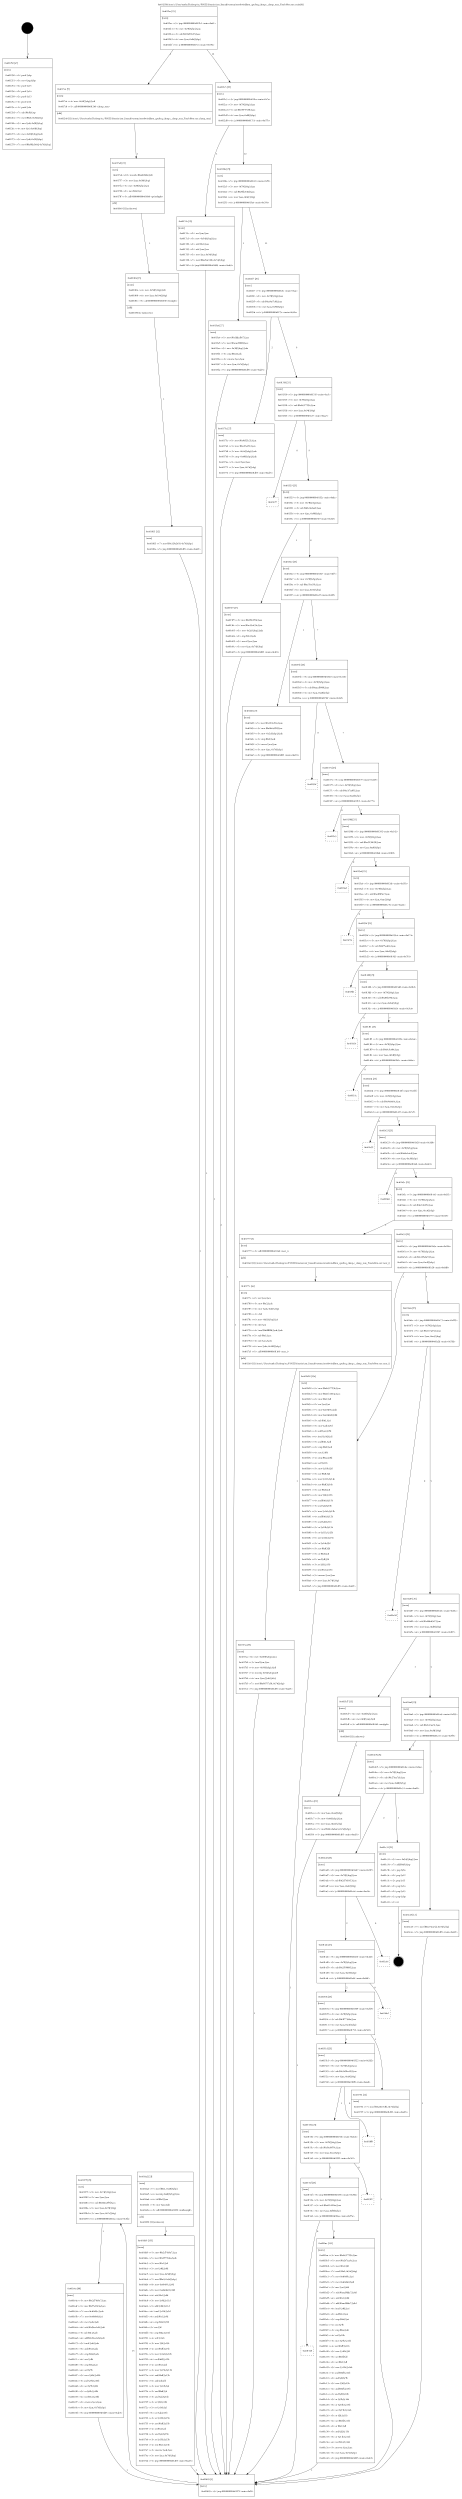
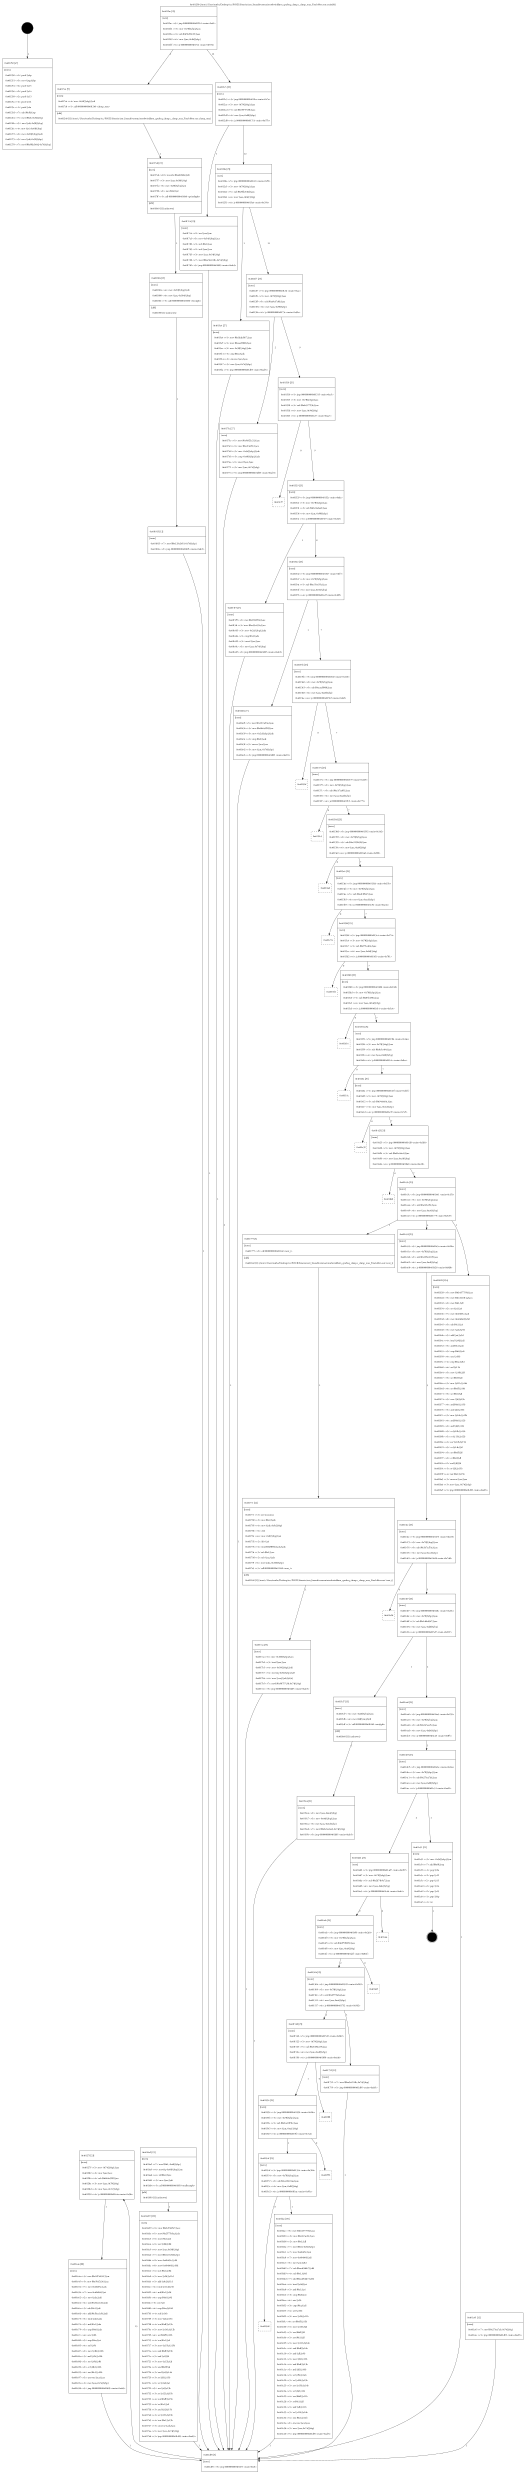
edge "0x401455 [25]" -> "0x401b28 [134]": now "0x40143c [25]" -> "0x401b28 [134]"
edge "0x4014a0 [25]" -> "0x401c45 [12]": removed, label "1"
